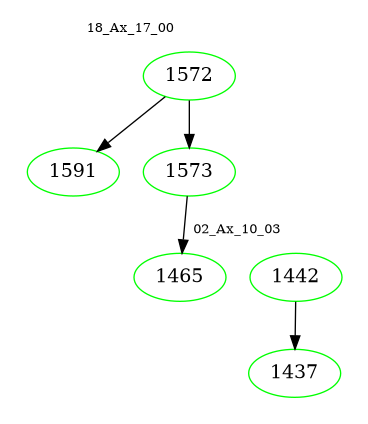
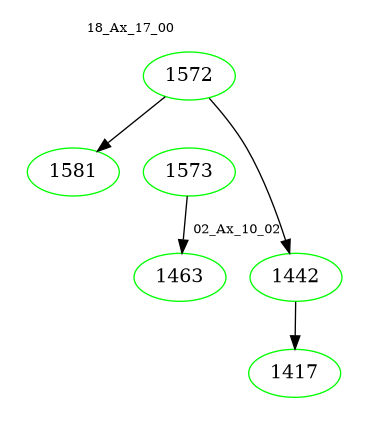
edge "1572" -> "1573": now "1572" -> "1442"
node "1591": label "1591" -> "1581"
cluster "02_Ax_10_03": label "02_Ax_10_03" -> "02_Ax_10_02"
node "1465": label "1465" -> "1463"
node "1437": label "1437" -> "1417"
